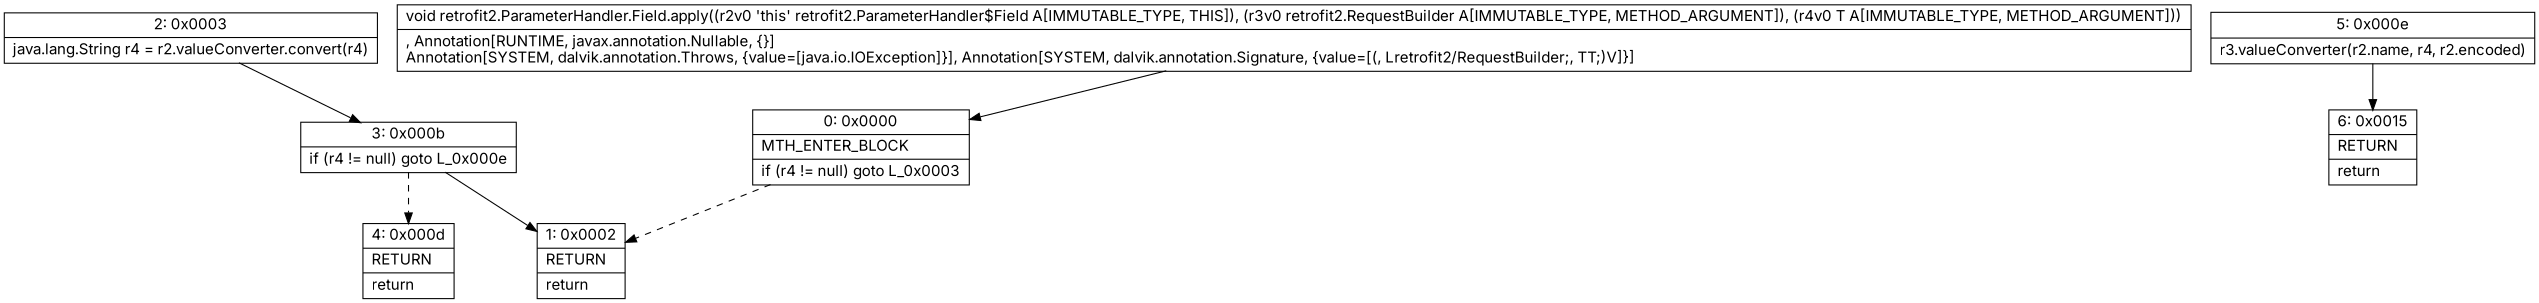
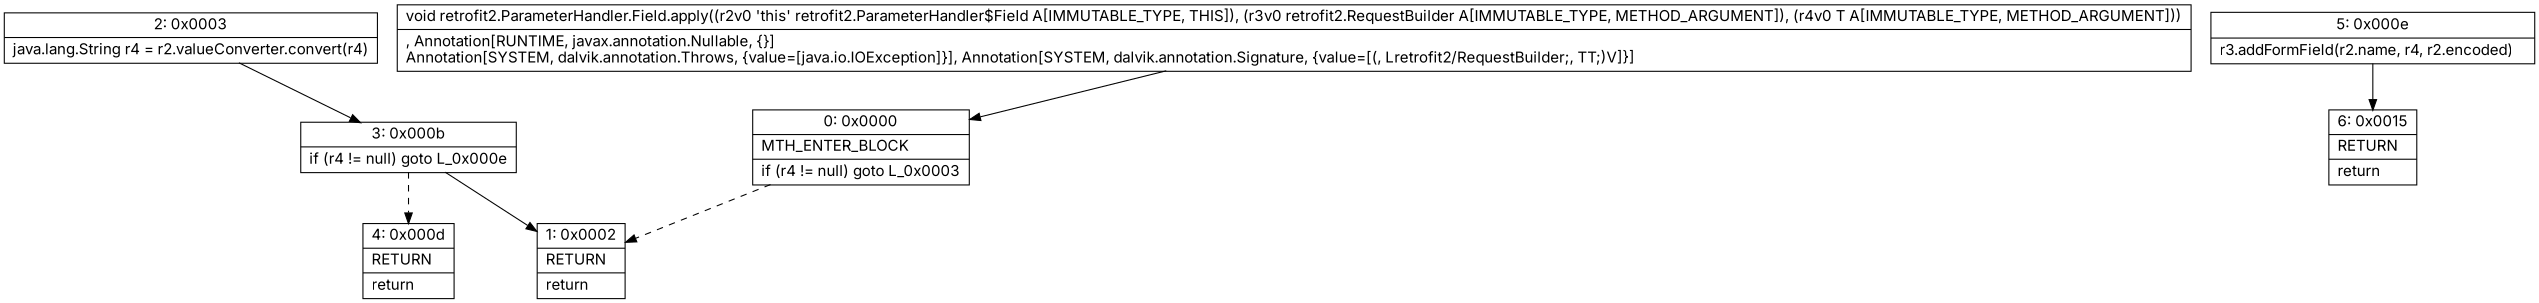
node "5: 0x000e": text "r3.valueConverter(r2.name, r4, r2.encoded)" -> "r3.addFormField(r2.name, r4, r2.encoded)"
